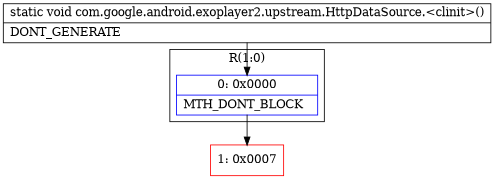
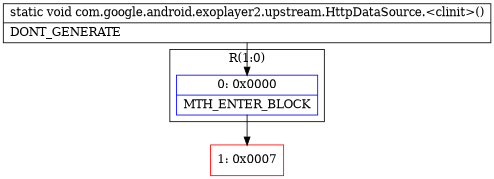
node "0: 0x0000": text "MTH_DONT_BLOCK" -> "MTH_ENTER_BLOCK"
